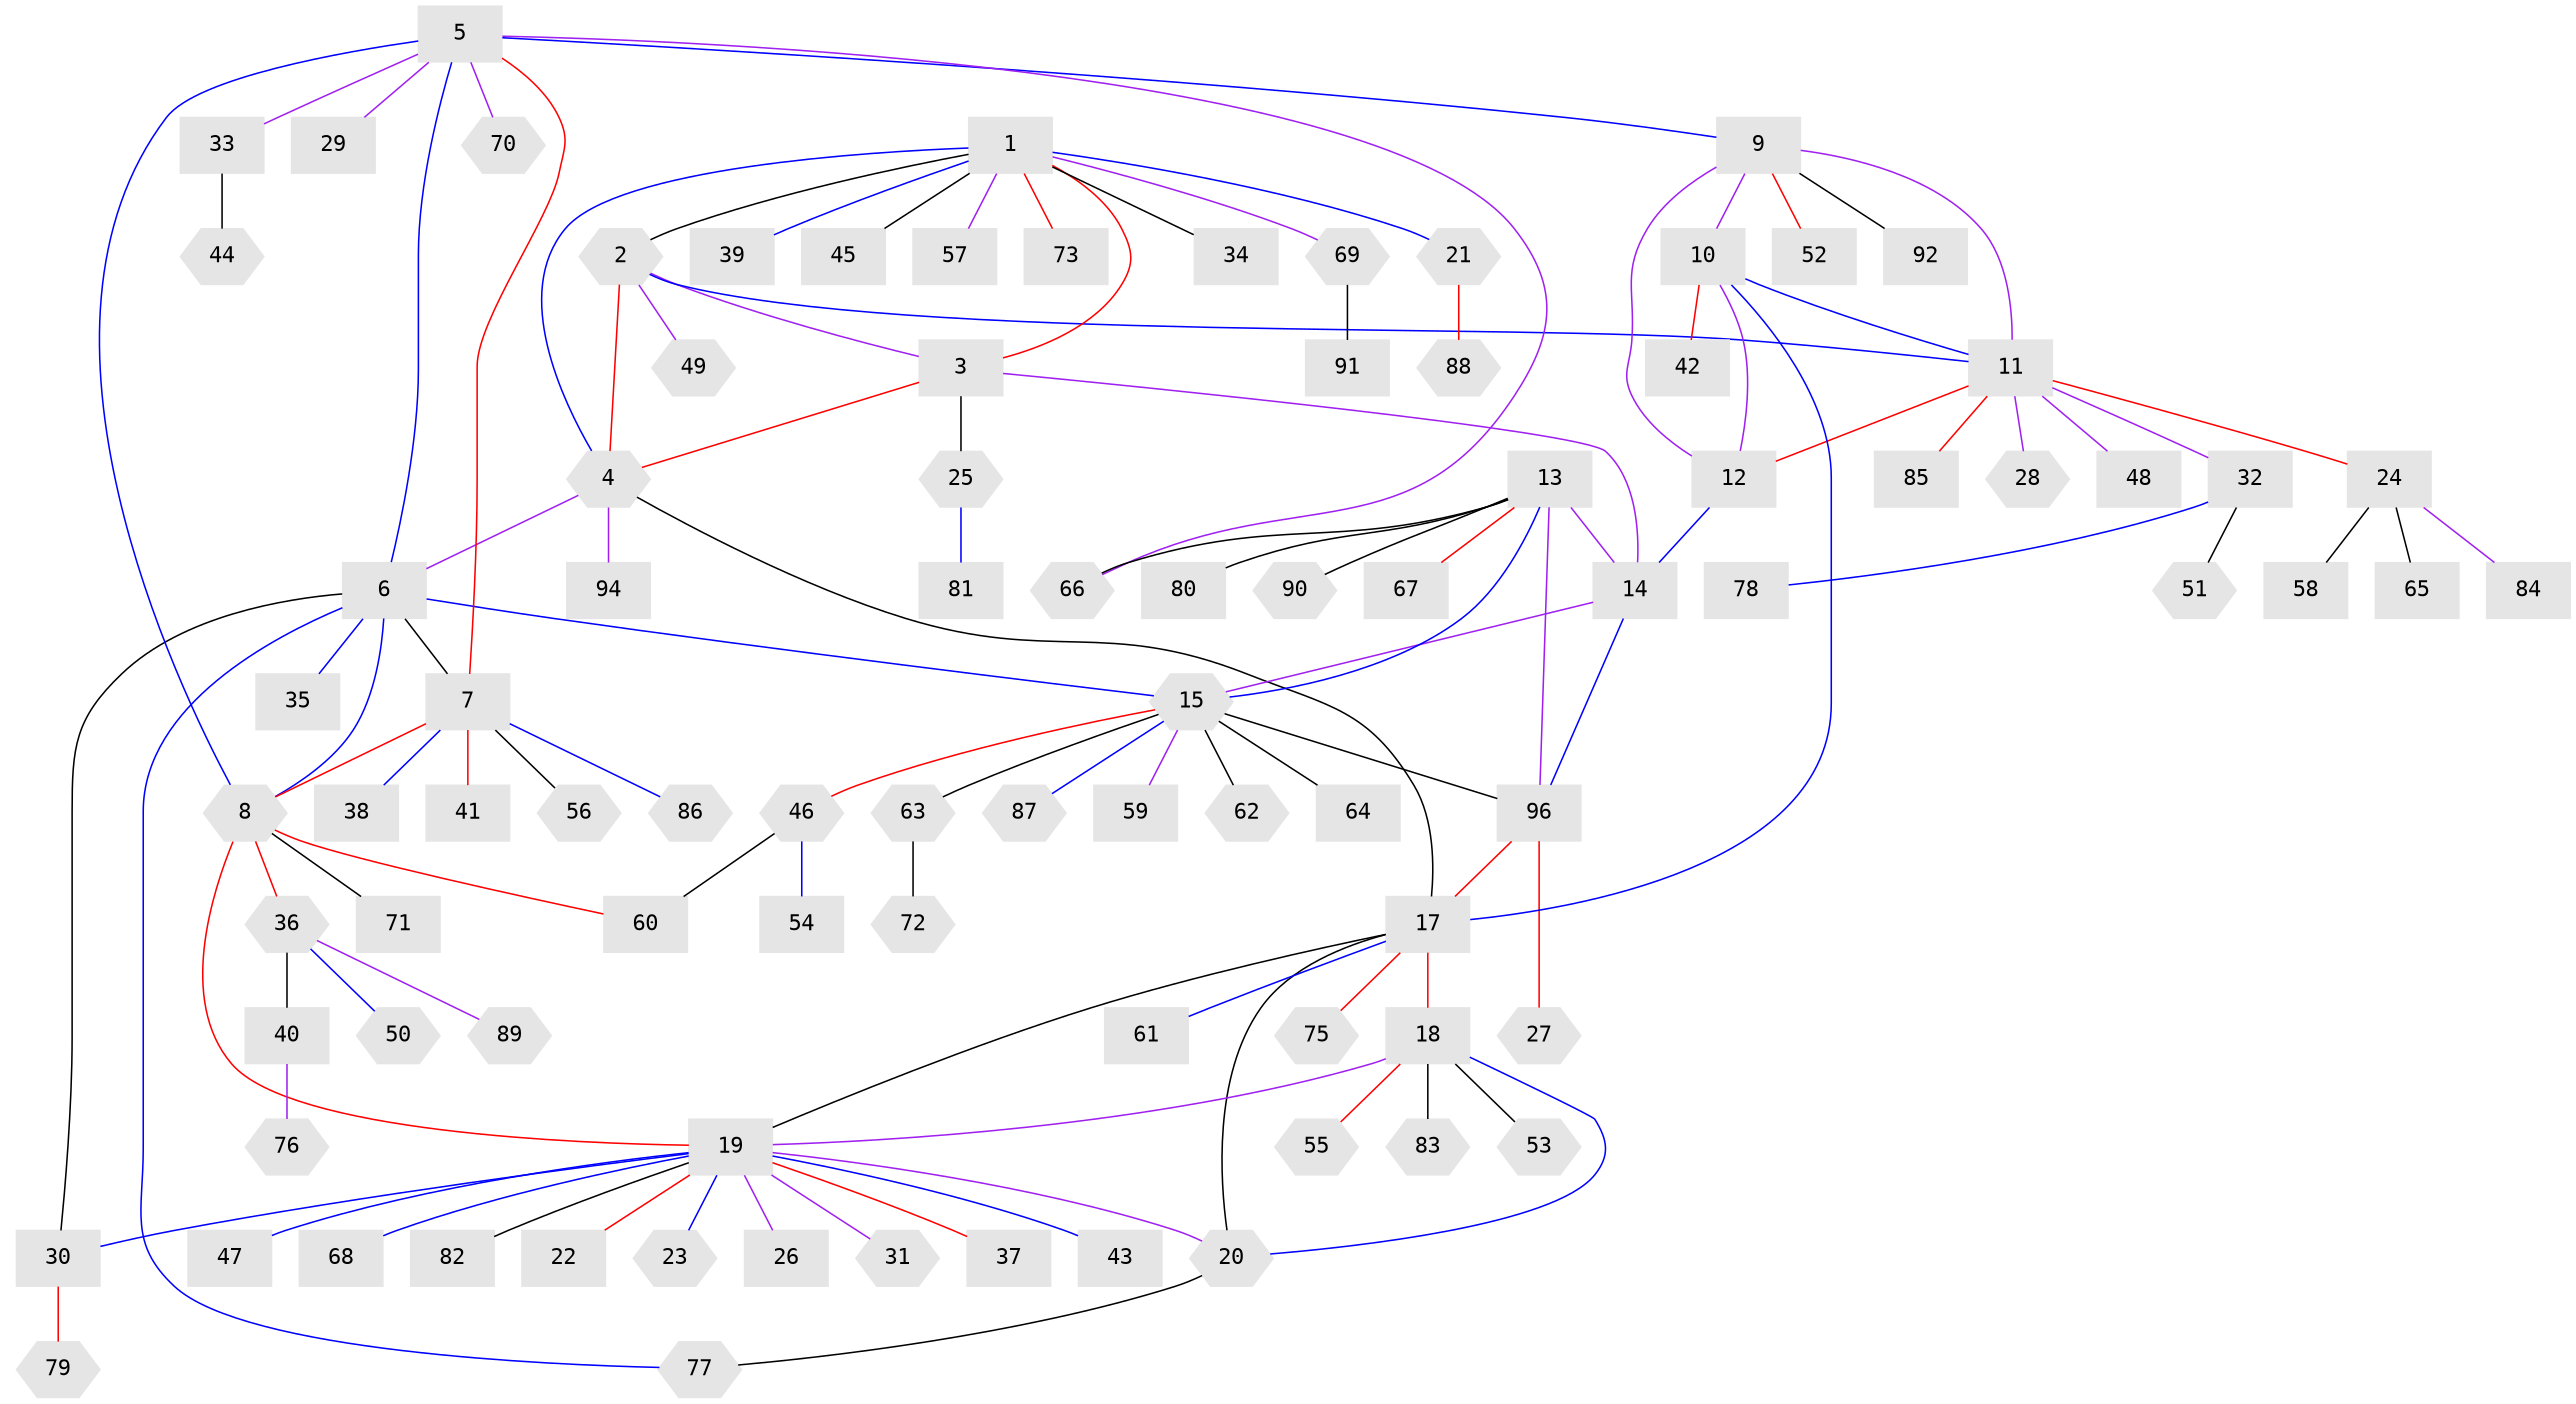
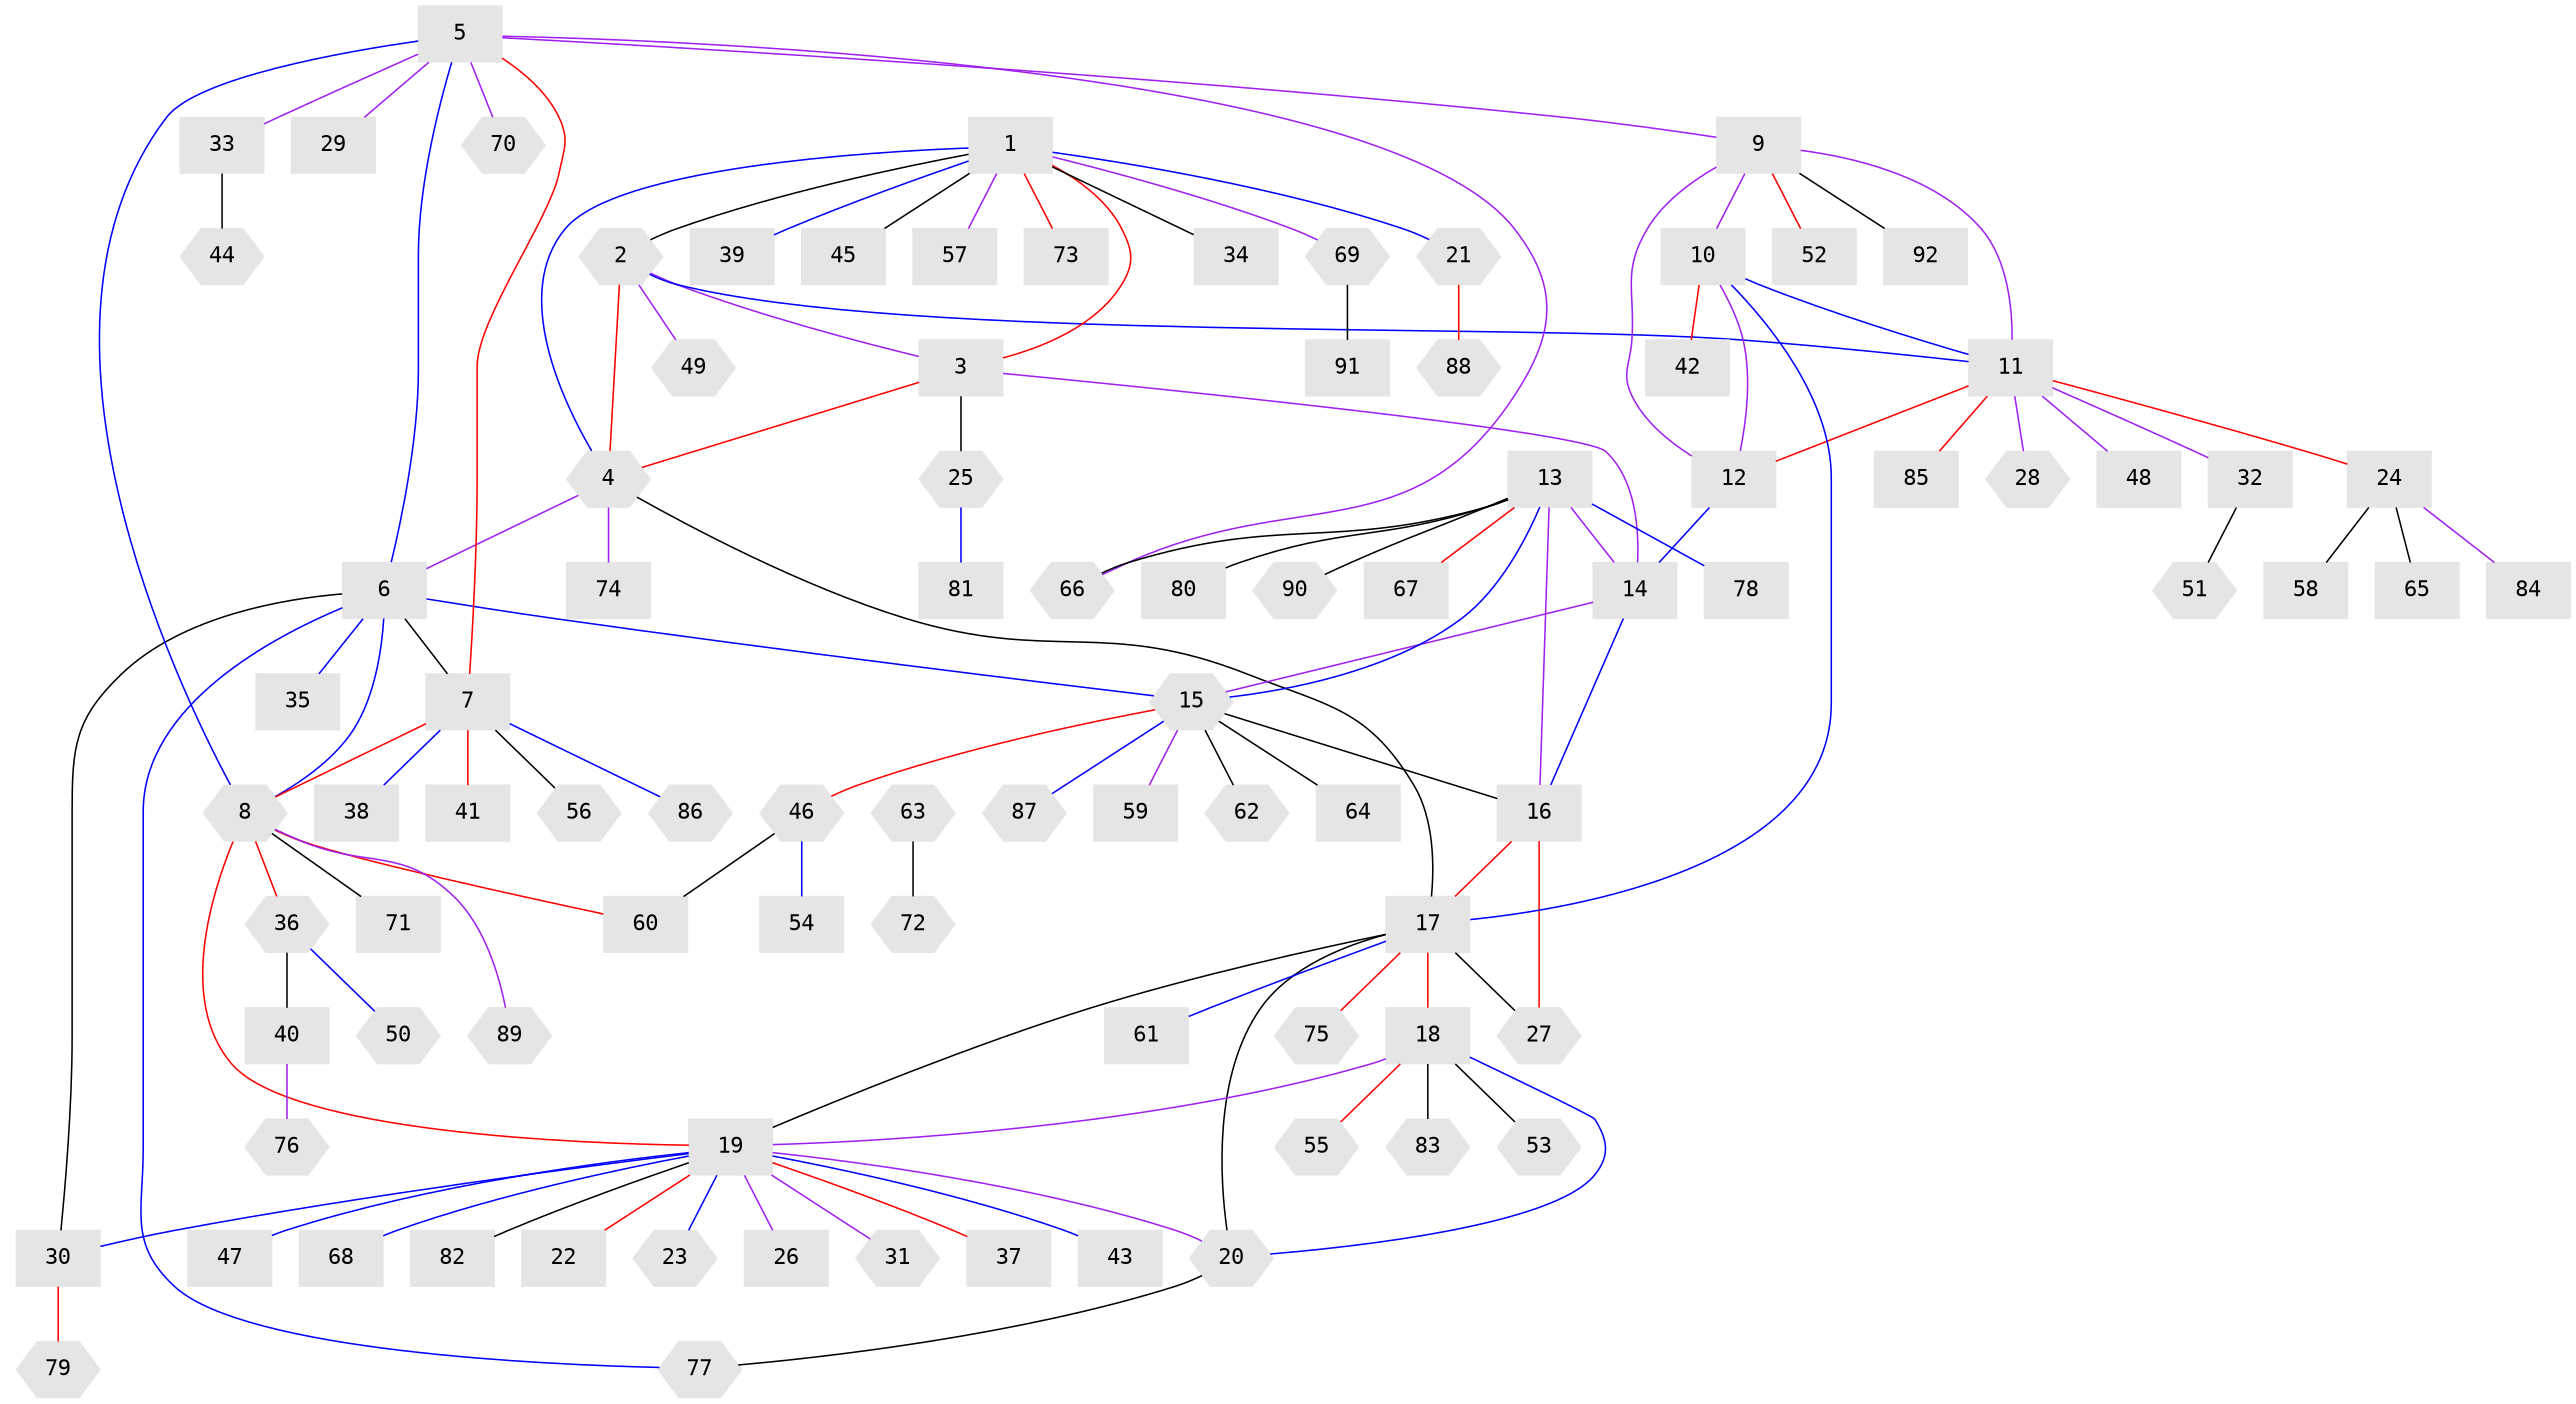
edge "5" -- "9": color blue -> purple
edge "32" -- "78": now "13" -- "78"
node "94": label "94" -> "74"
edge "15" -- "63": removed
node "96": label "96" -> "16"
edge "36" -- "89": now "8" -- "89"
edge "17" -- "27": added
